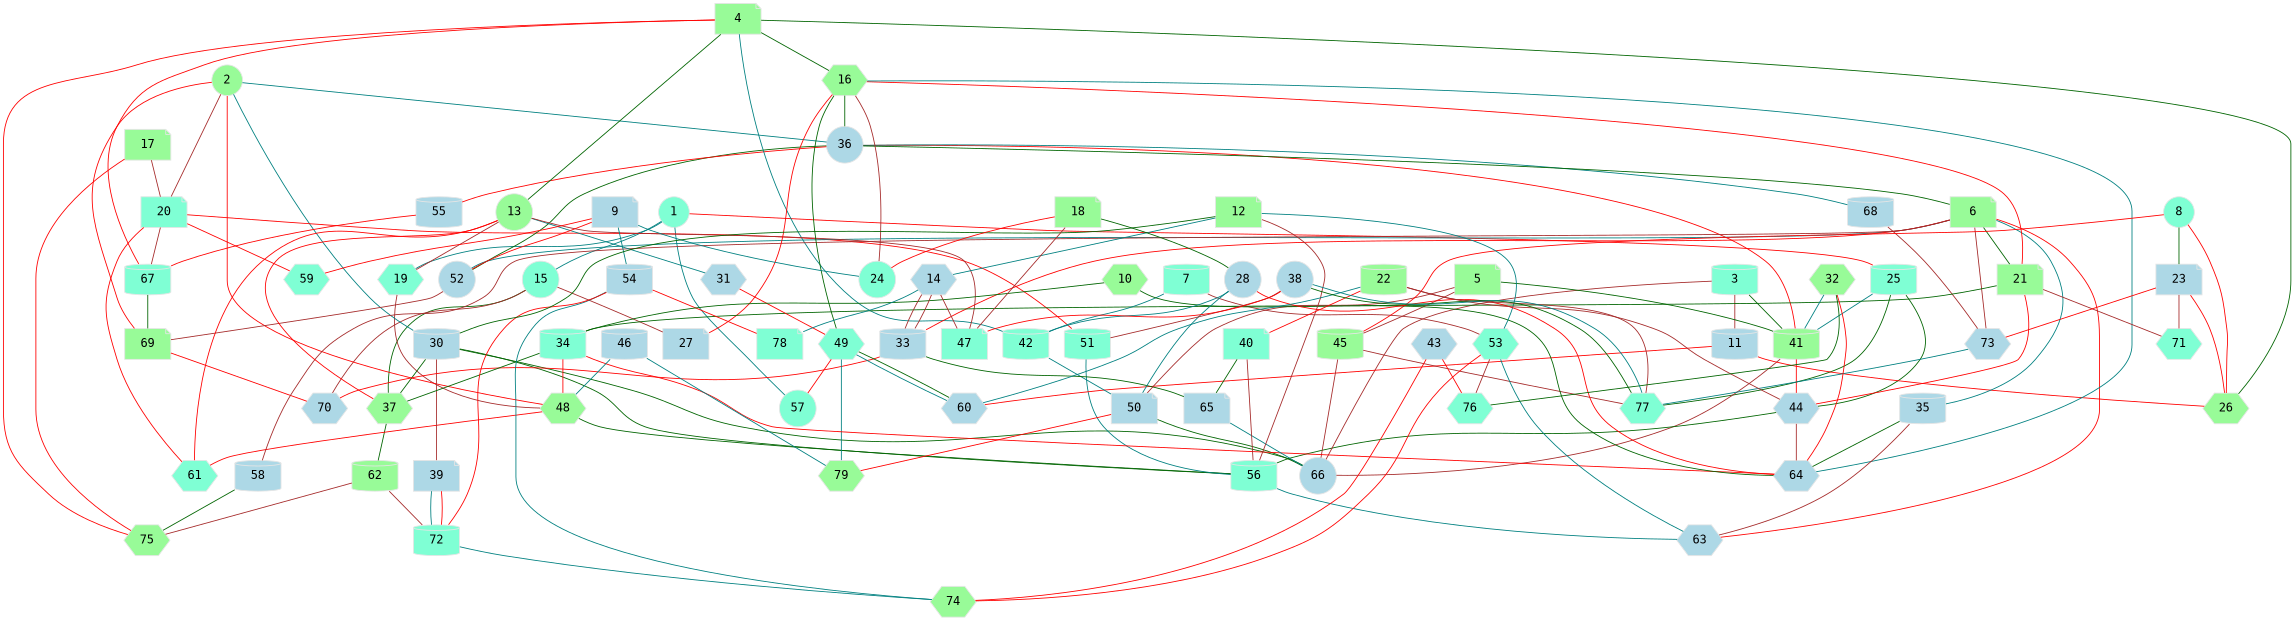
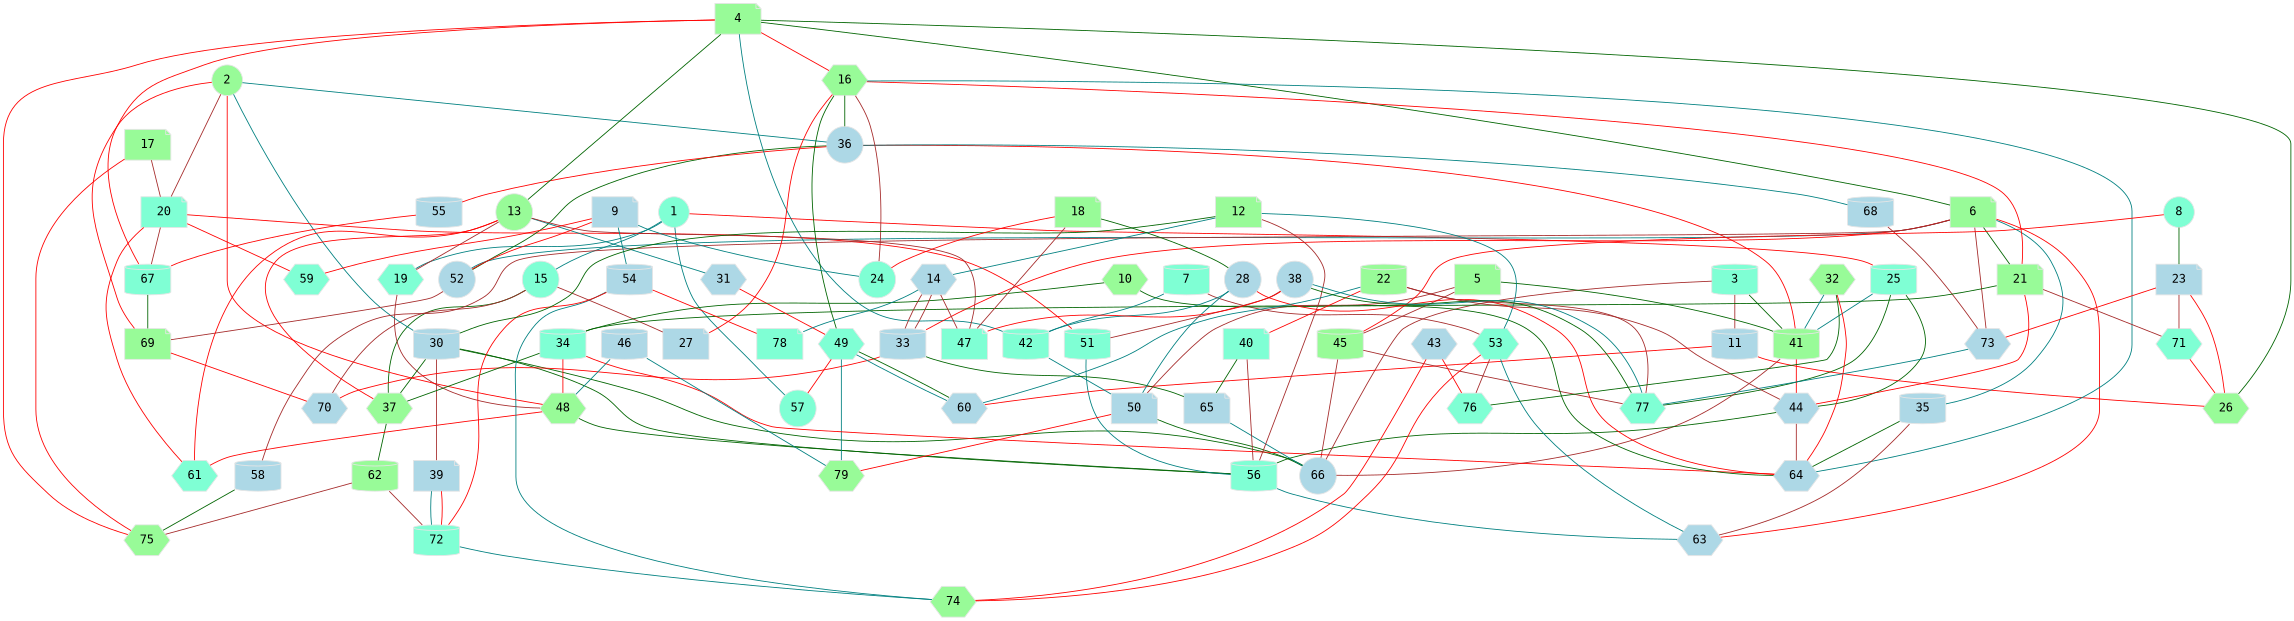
edge "4" -- "16": color darkgreen -> red
edge "36" -- "6": now "4" -- "6"
edge "8" -- "26": now "71" -- "26"
